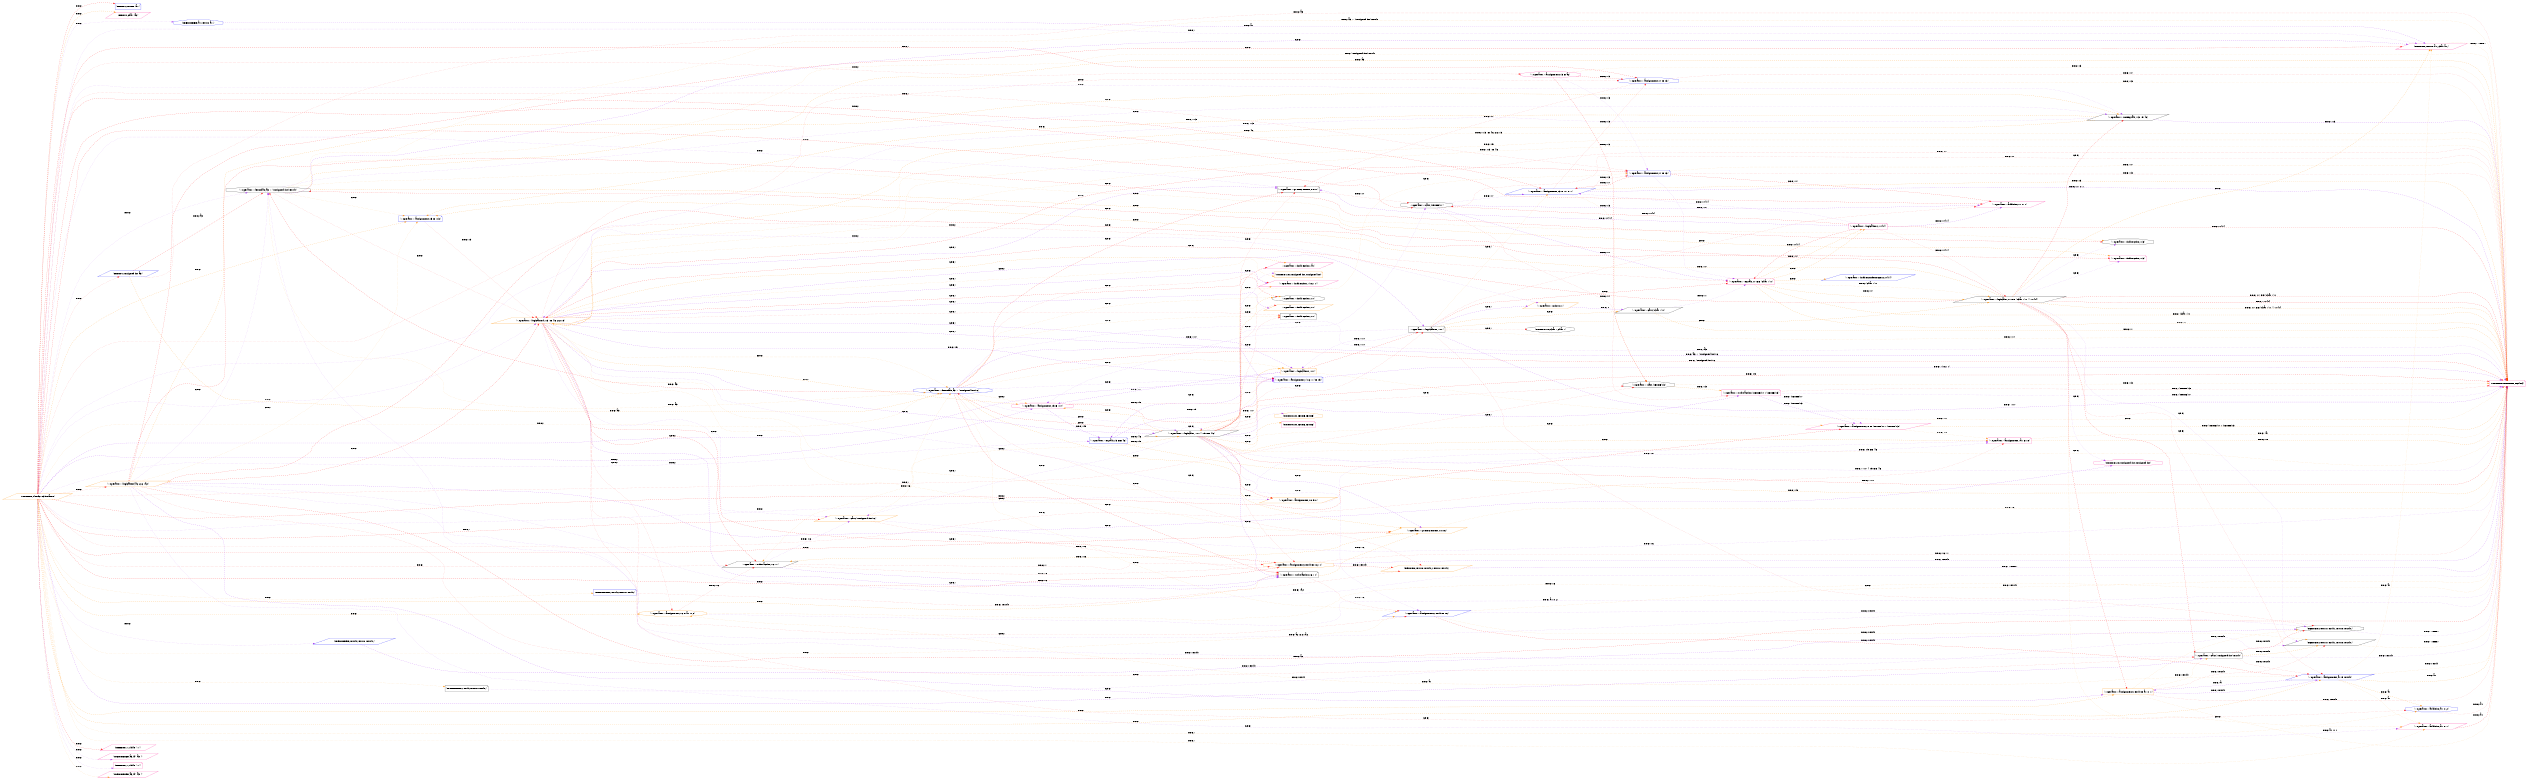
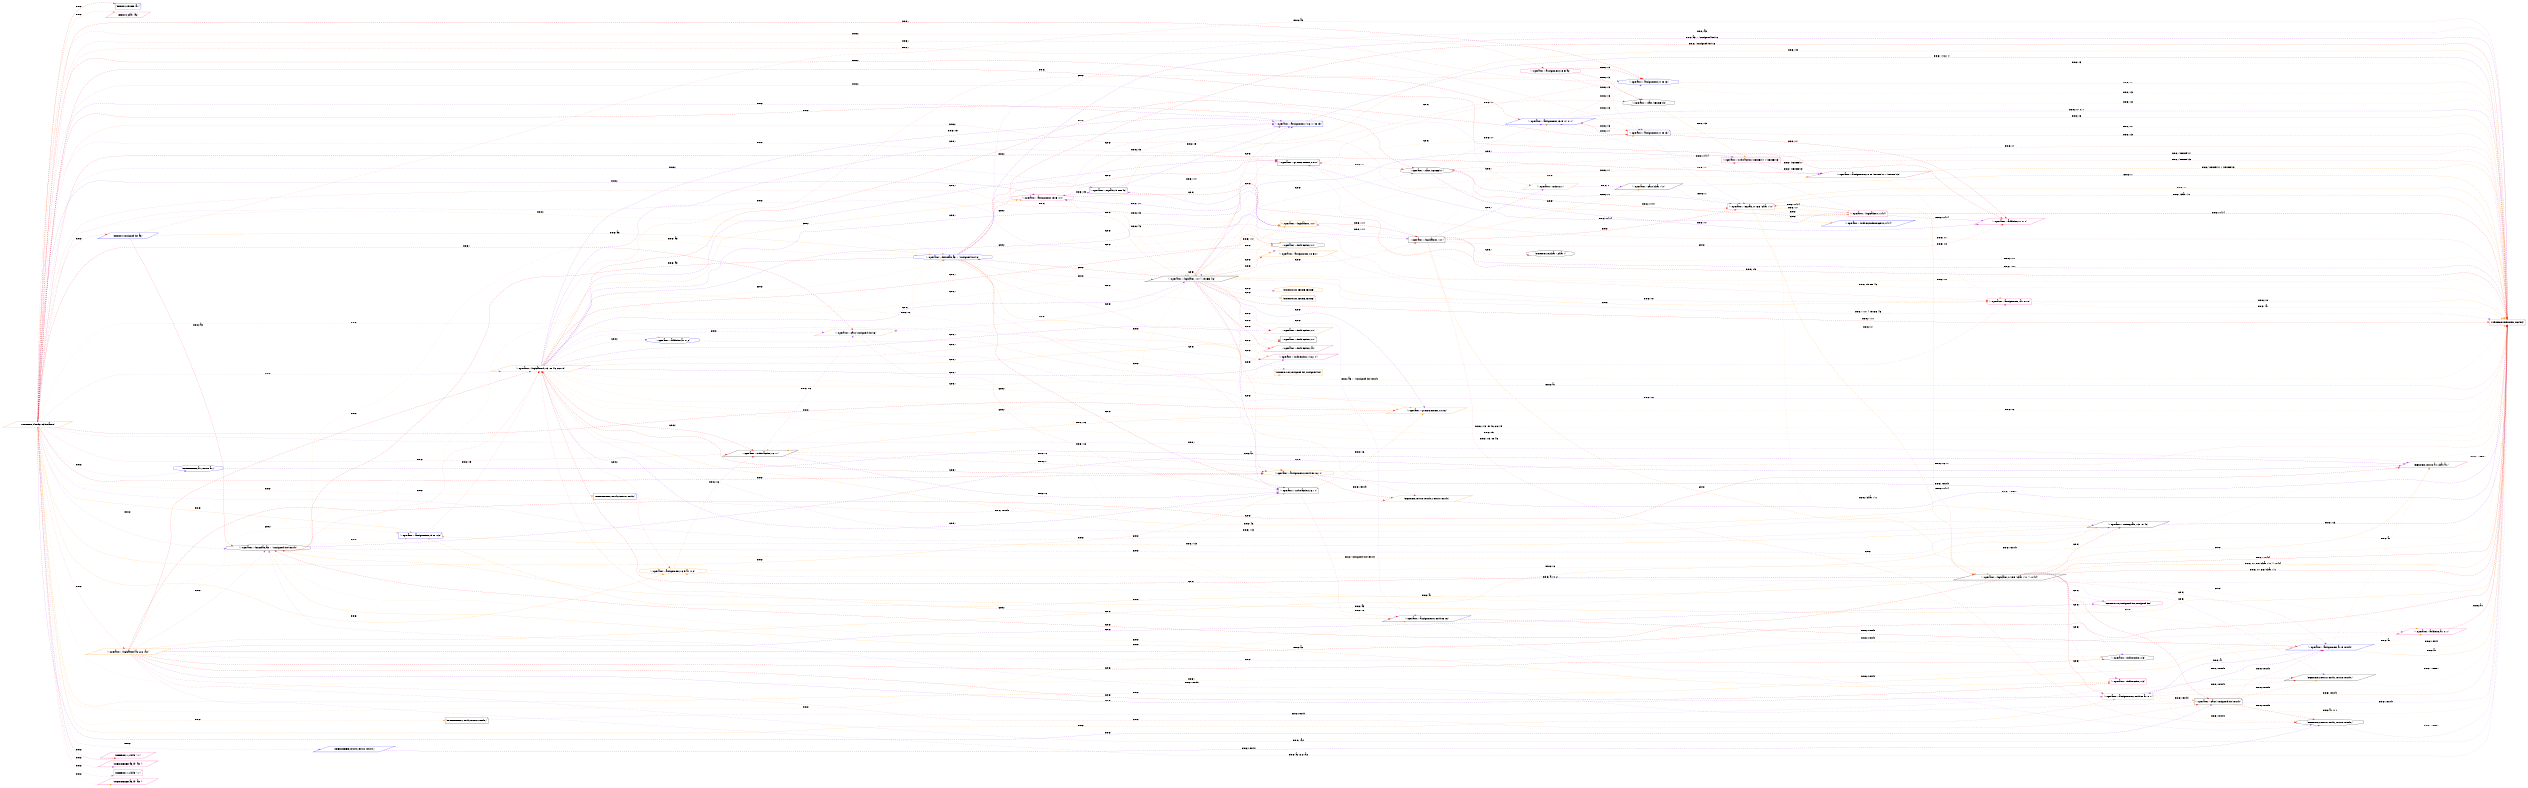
edge "(<operator>.assignment,a1 = result)" -> "(<operator>.addition,a1 + 2)": removed, label "DDG: a1"
